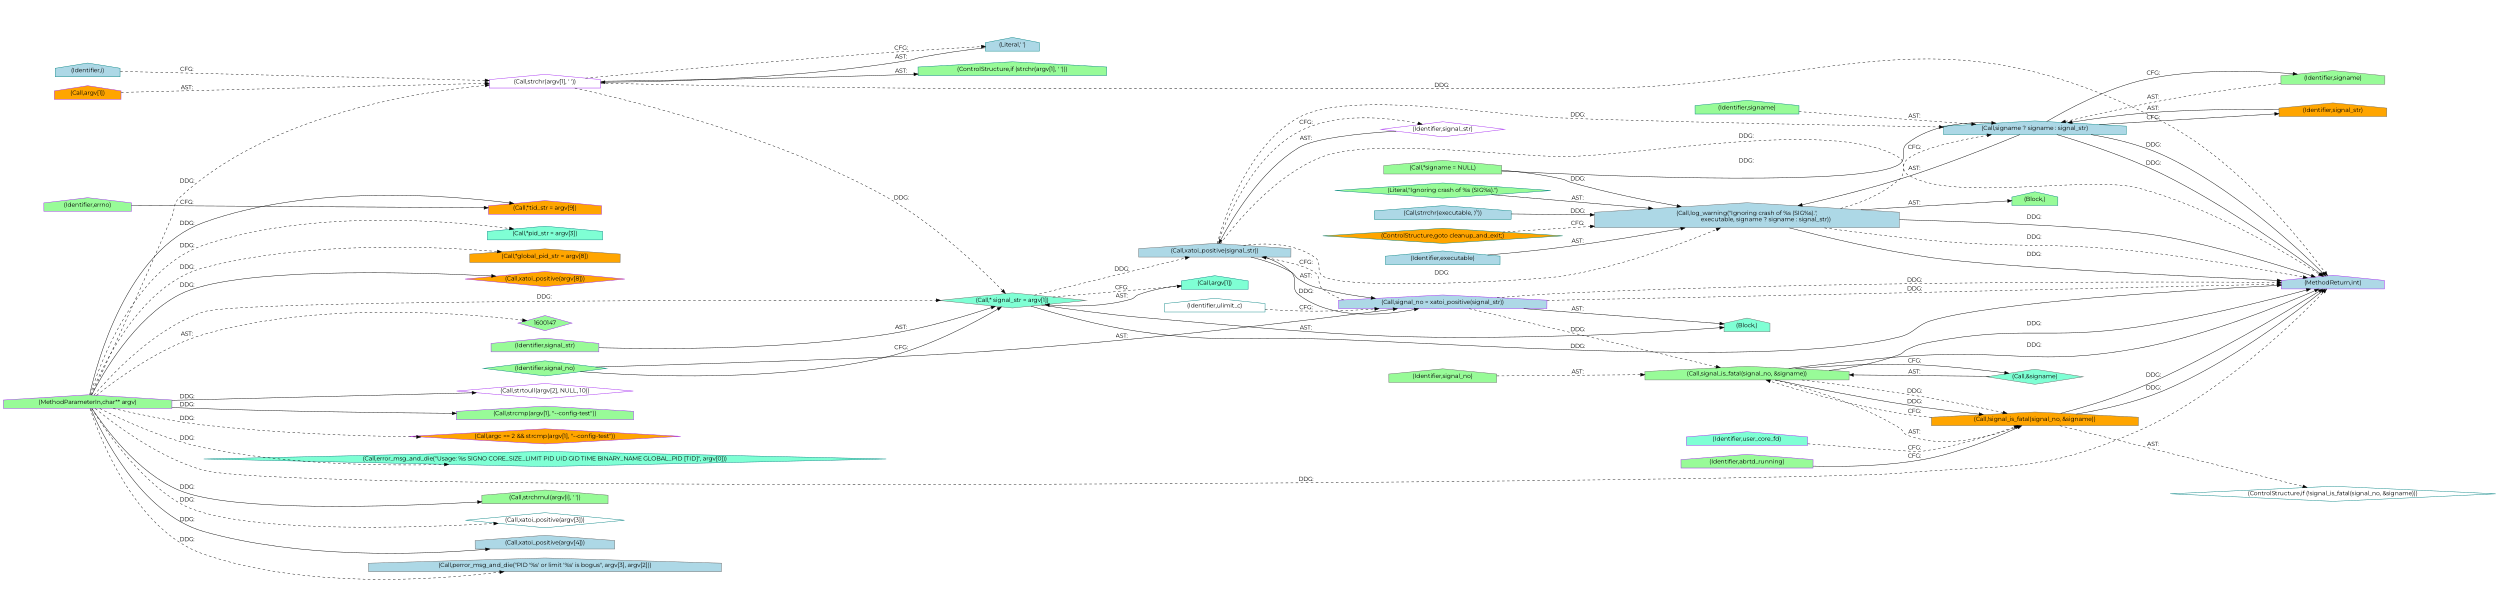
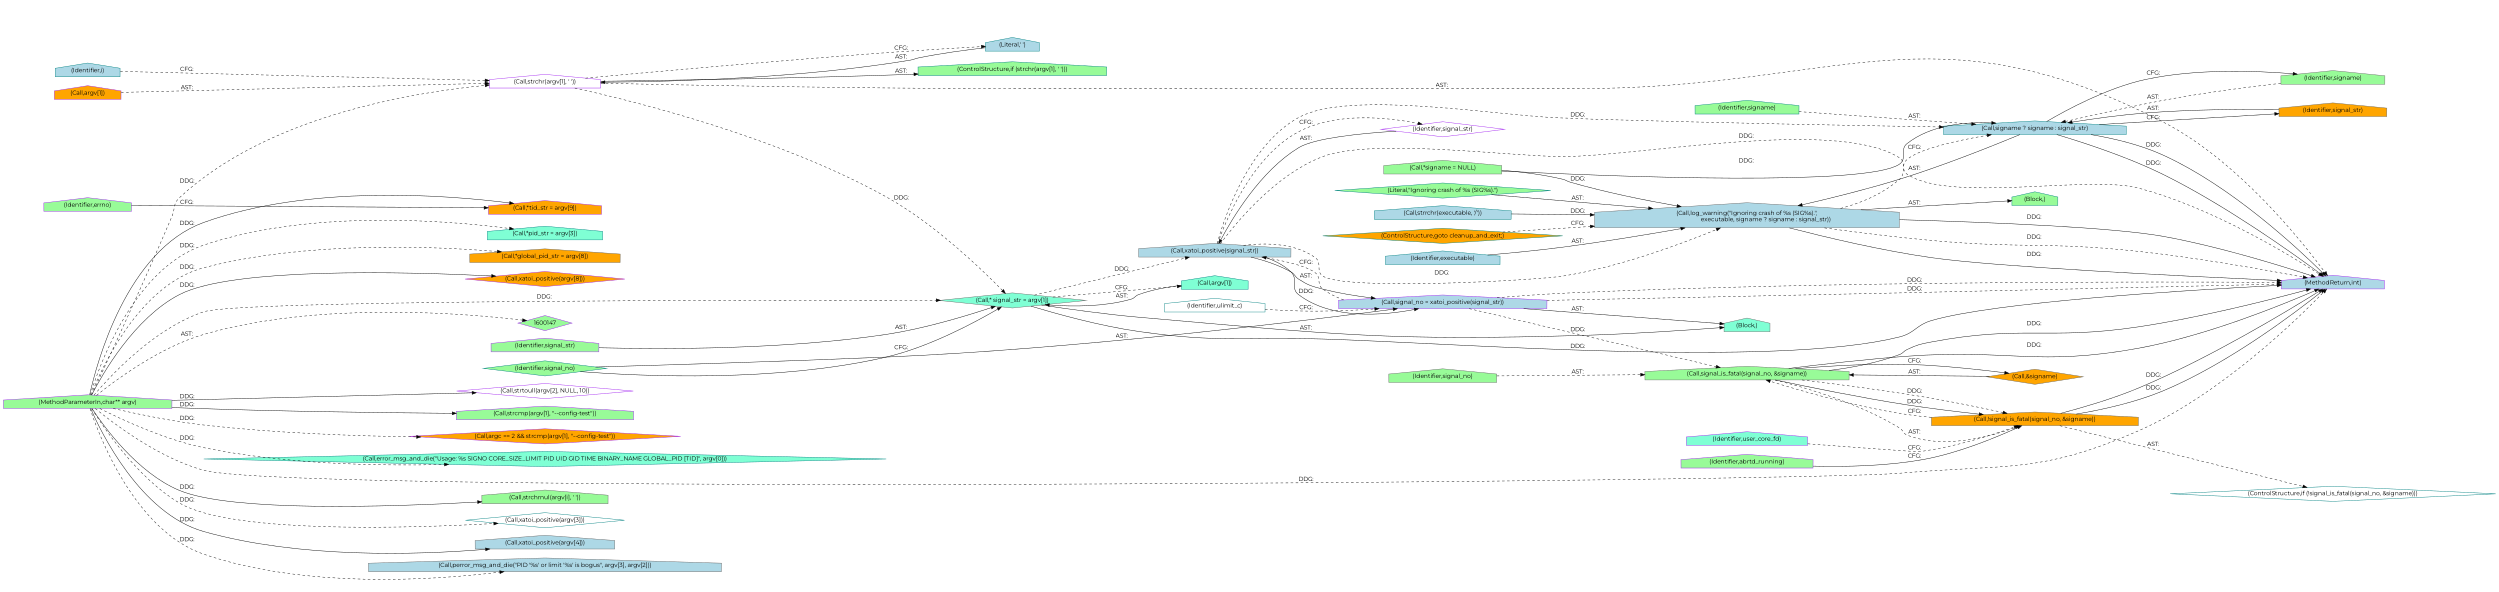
edge "(Call,strchr(argv[1], ' '))" -> "(MethodReturn,int)": label "DDG: " -> "AST: "
node "(Call,&signame)": fillcolor aquamarine -> orange
